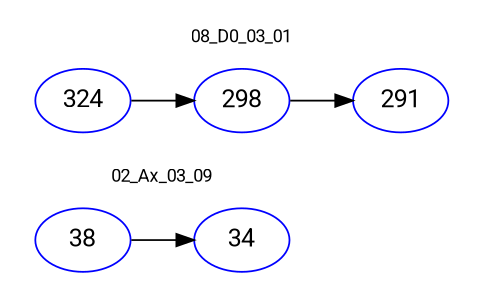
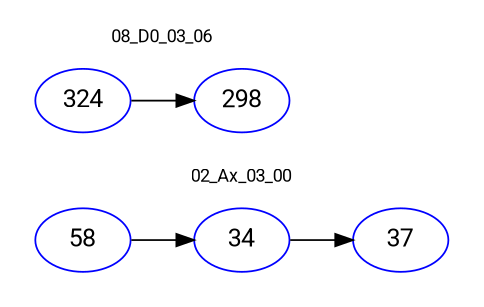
cluster "08_D0_03_01": label "08_D0_03_01" -> "08_D0_03_06"
node "291": removed
cluster "02_Ax_03_09": label "02_Ax_03_09" -> "02_Ax_03_00"
node "38": label "38" -> "58"
node "37": added
